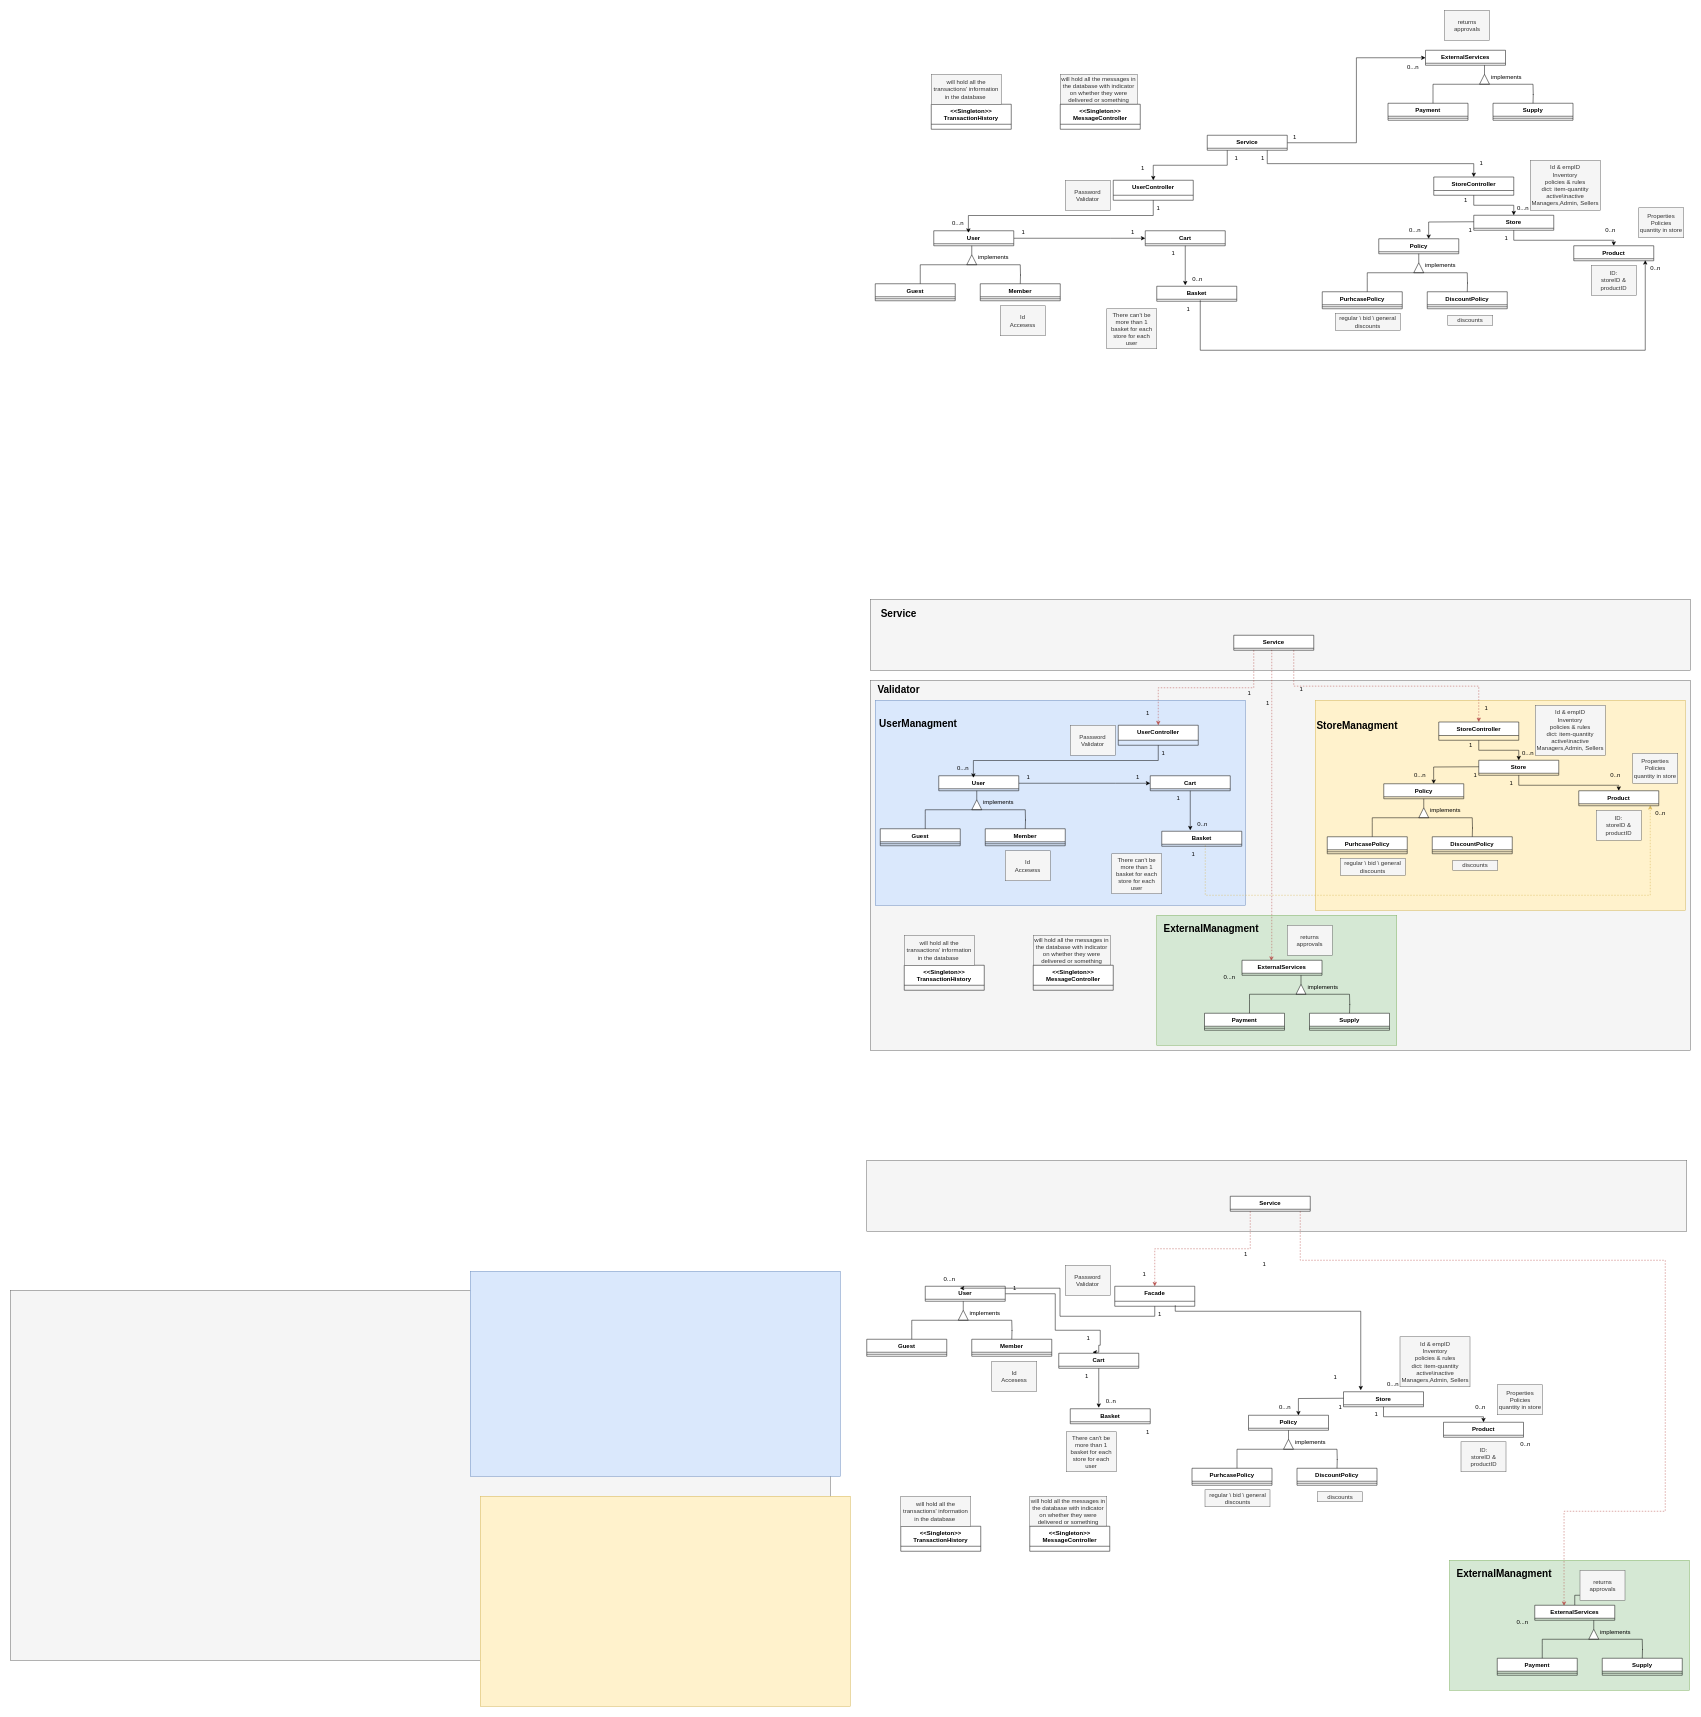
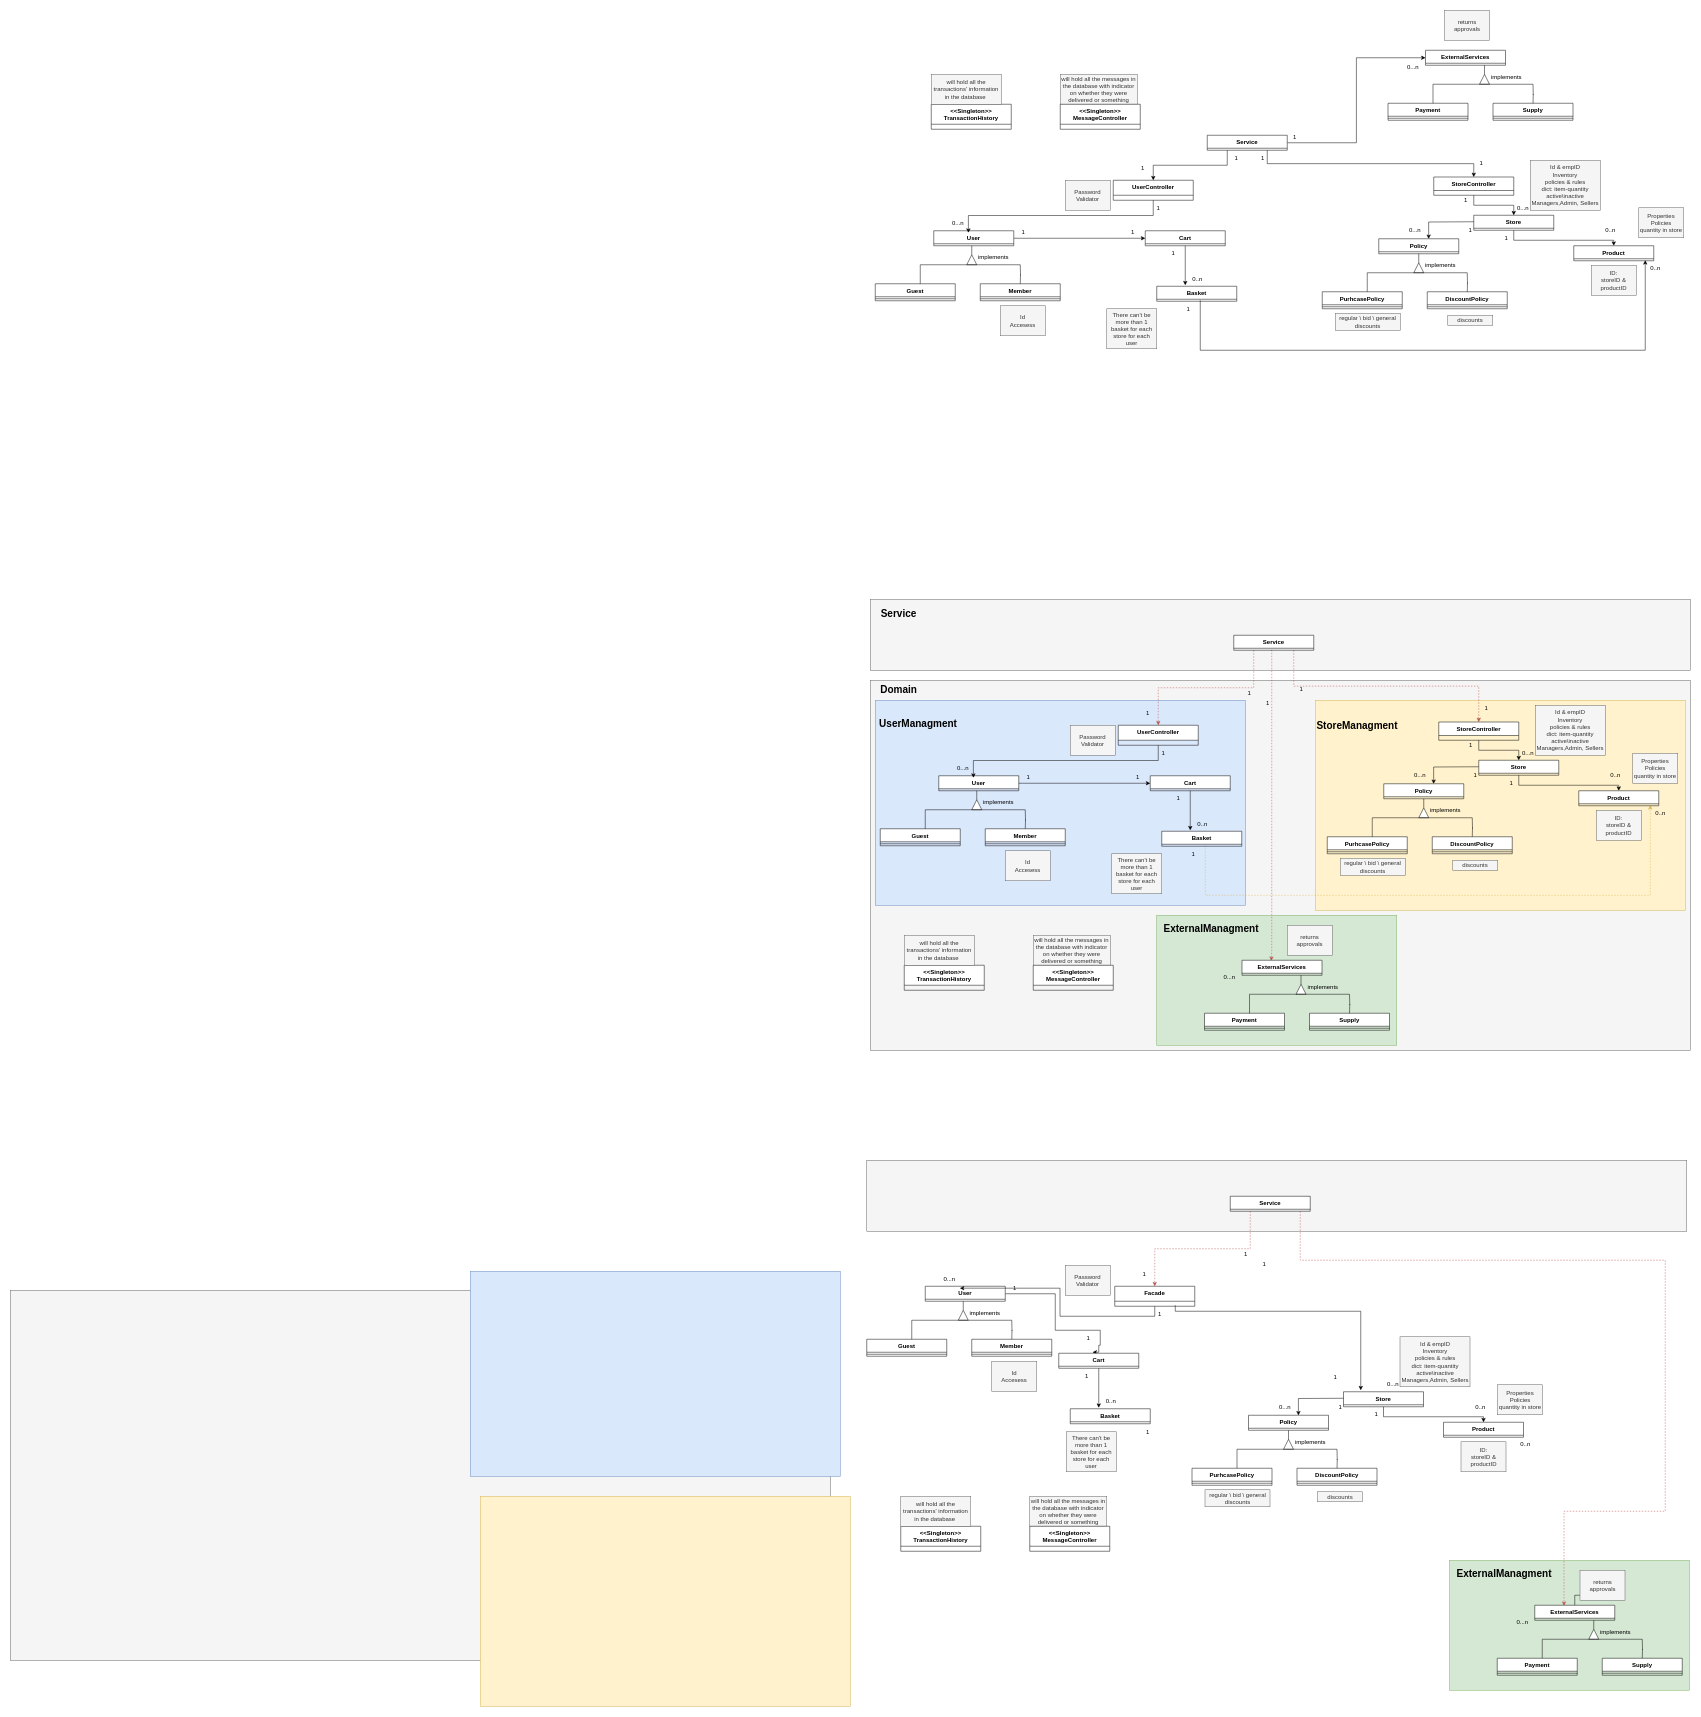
node "Validator": label "Validator" -> "Domain"
